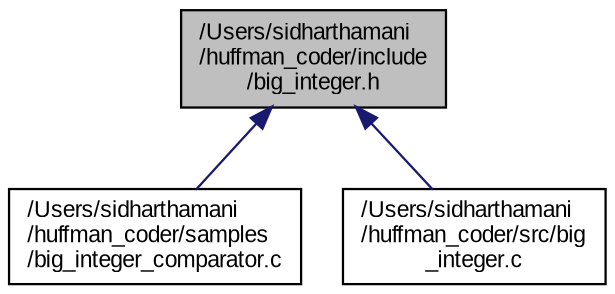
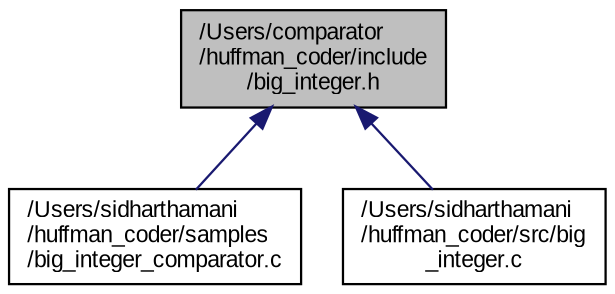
node "/Users/sidharthamani /huffman_coder/include /big_integer.h": label "/Users/sidharthamani /huffman_coder/include /big_integer.h" -> "/Users/comparator /huffman_coder/include /big_integer.h"
